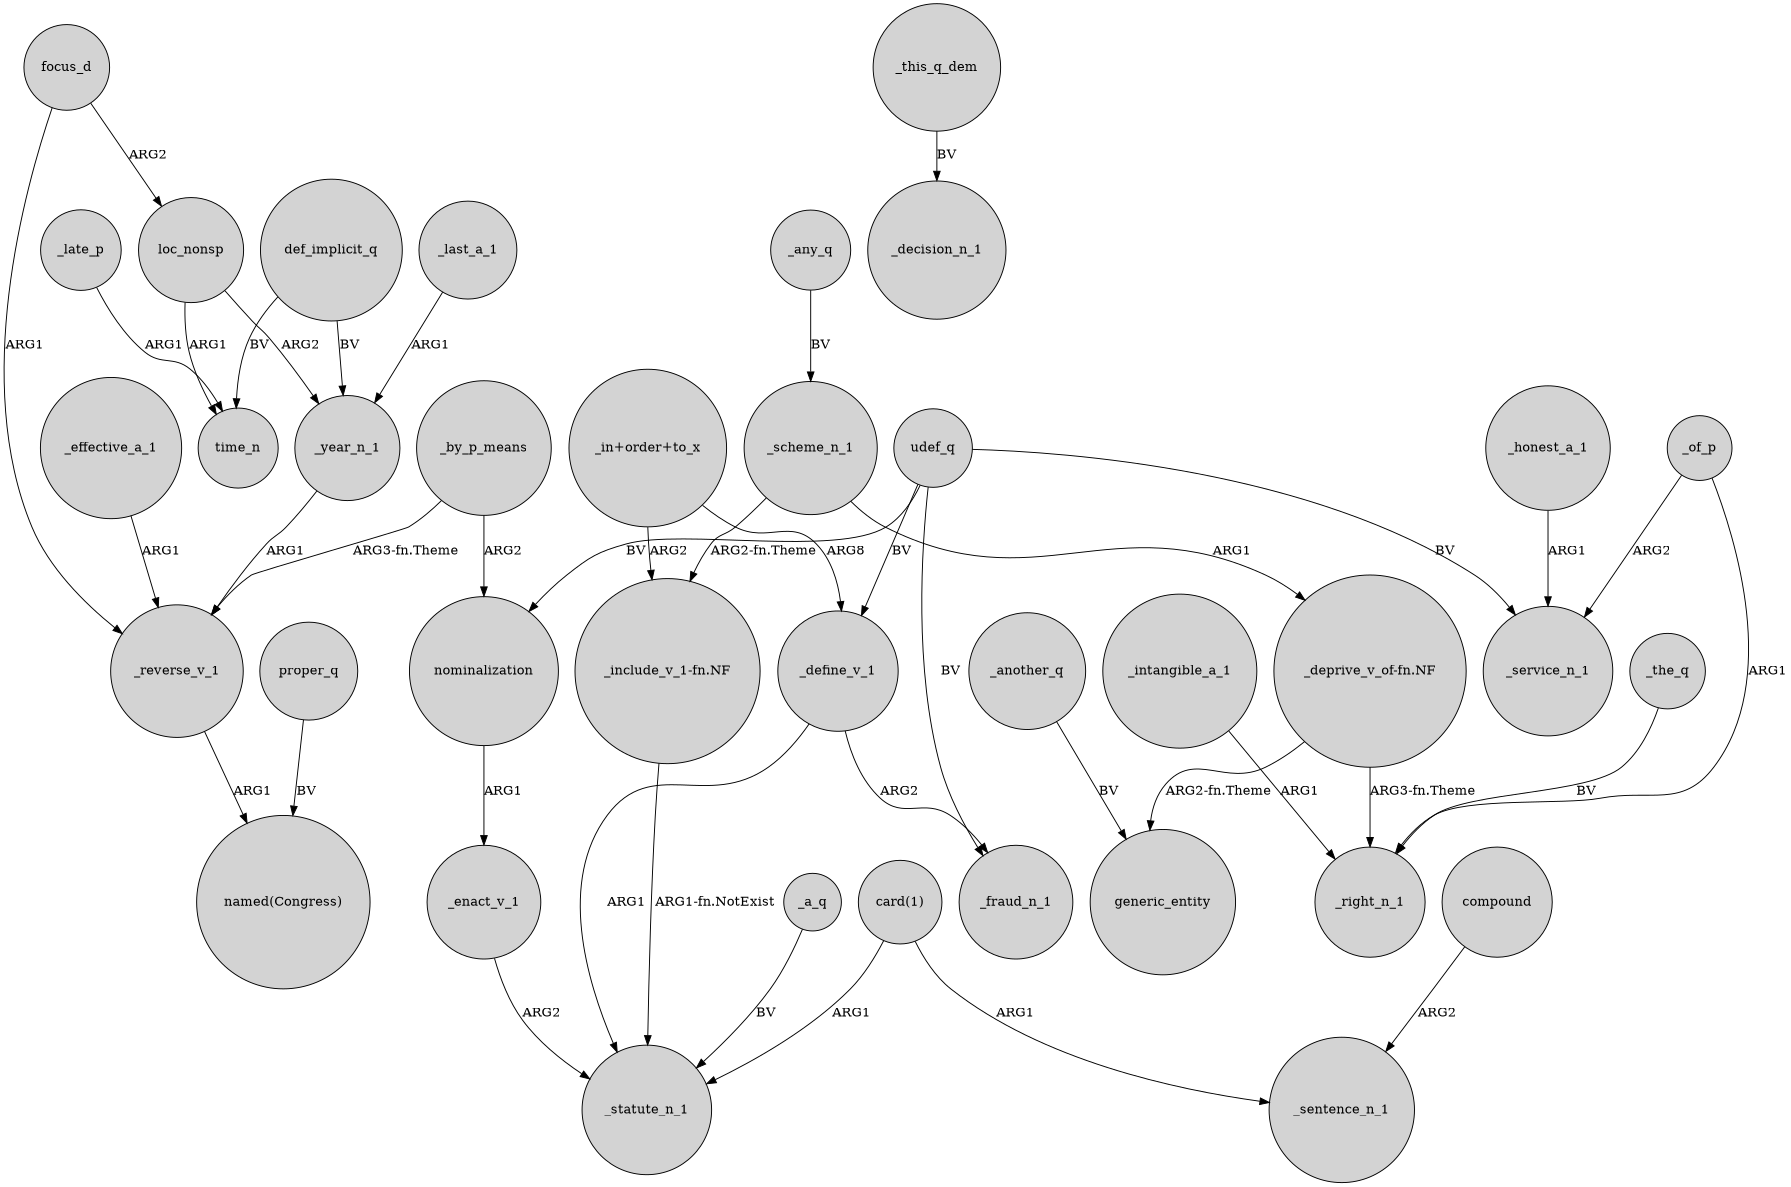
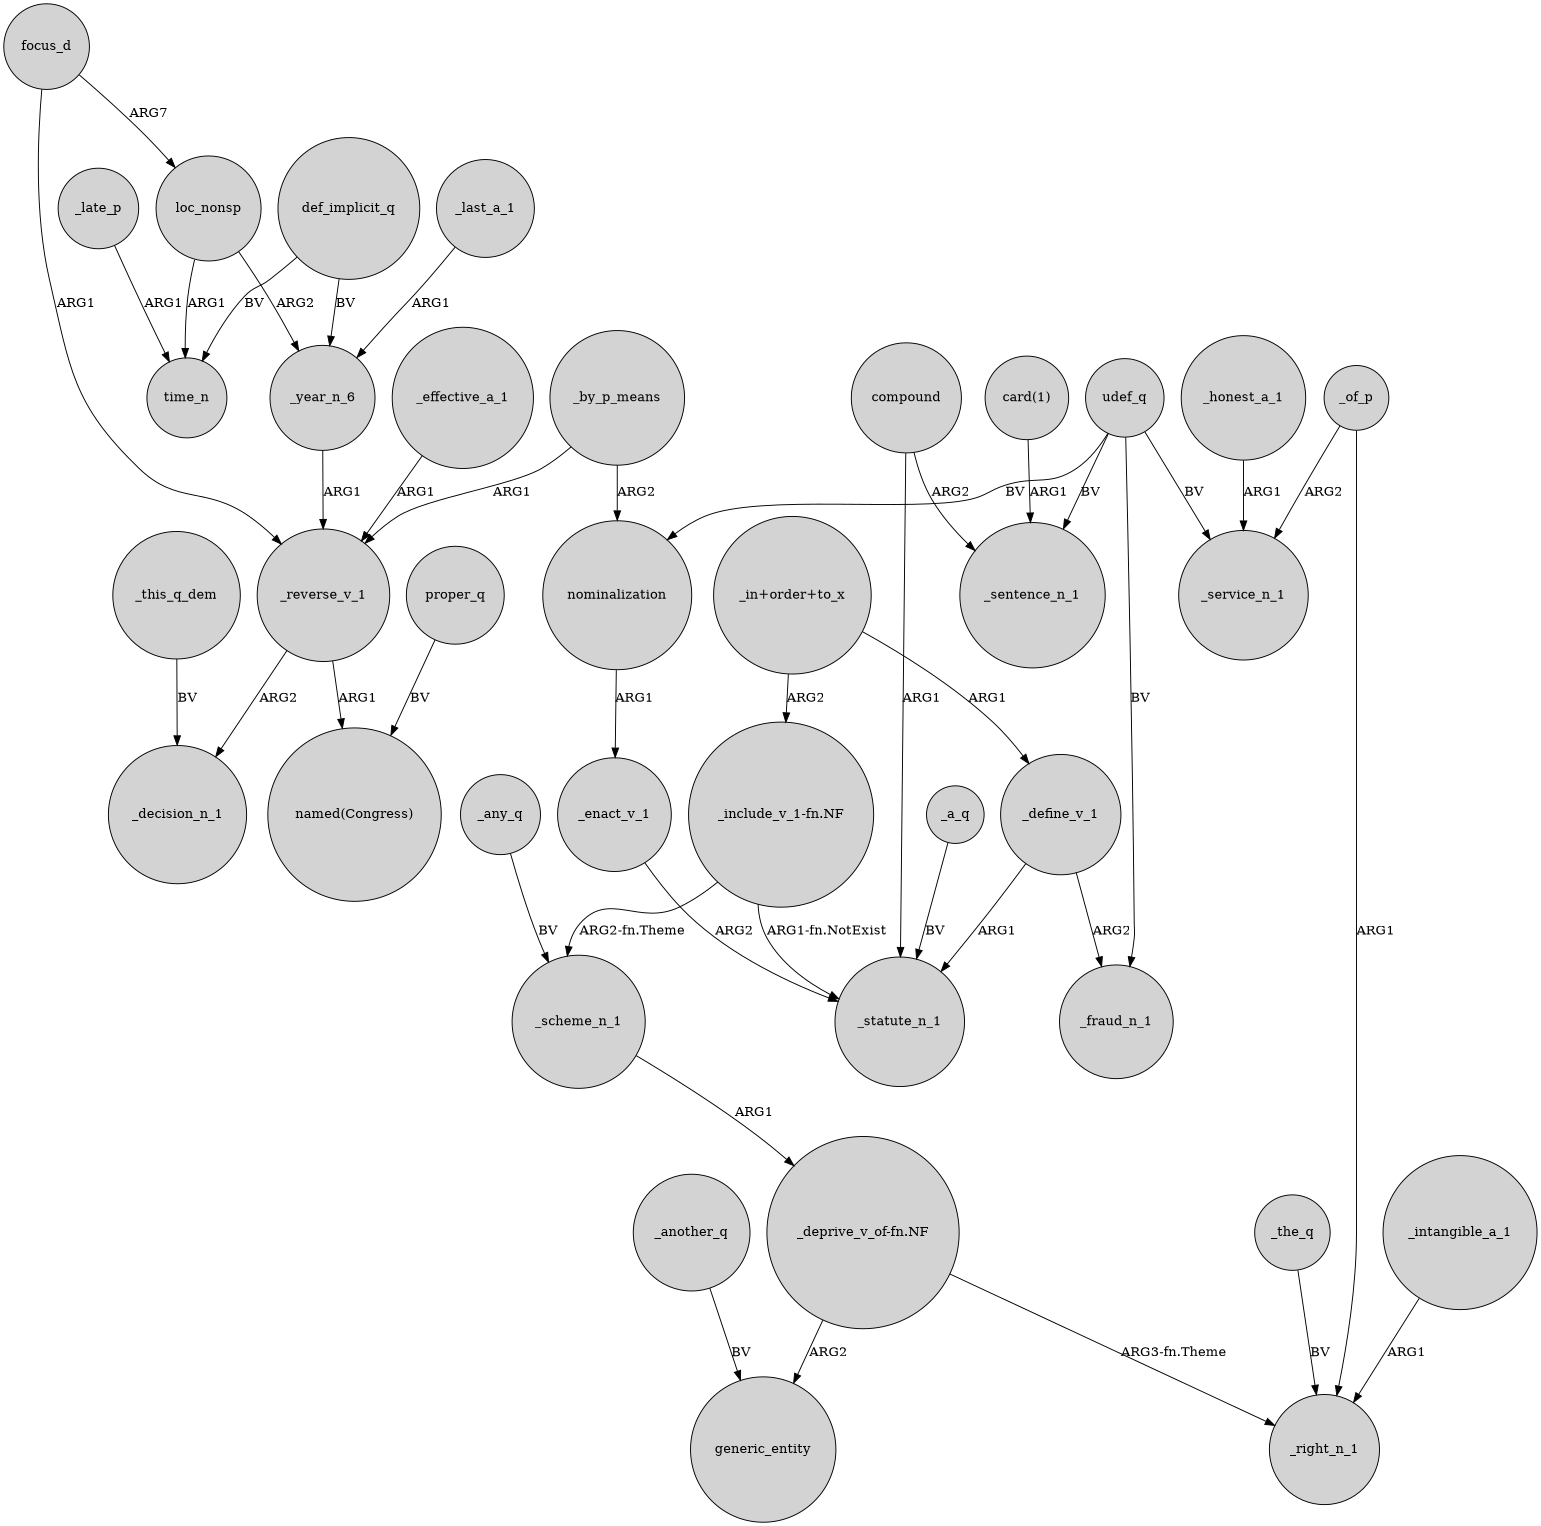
edge "focus_d" -> "loc_nonsp": label "ARG2" -> "ARG7"
node "_year_n_1": label "_year_n_1" -> "_year_n_6"
edge "_scheme_n_1" -> "_include_v_1-fn.NF": reversed
edge "udef_q" -> "_define_v_1": now "udef_q" -> "_sentence_n_1"
edge "_by_p_means" -> "_reverse_v_1": label "ARG3-fn.Theme" -> "ARG1"
edge "_in+order+to_x" -> "_define_v_1": label "ARG8" -> "ARG1"
edge "_reverse_v_1" -> "_decision_n_1": added, label "ARG2"
edge "_deprive_v_of-fn.NF" -> "generic_entity": label "ARG2-fn.Theme" -> "ARG2"
edge "card(1)" -> "_statute_n_1": now "compound" -> "_statute_n_1"
